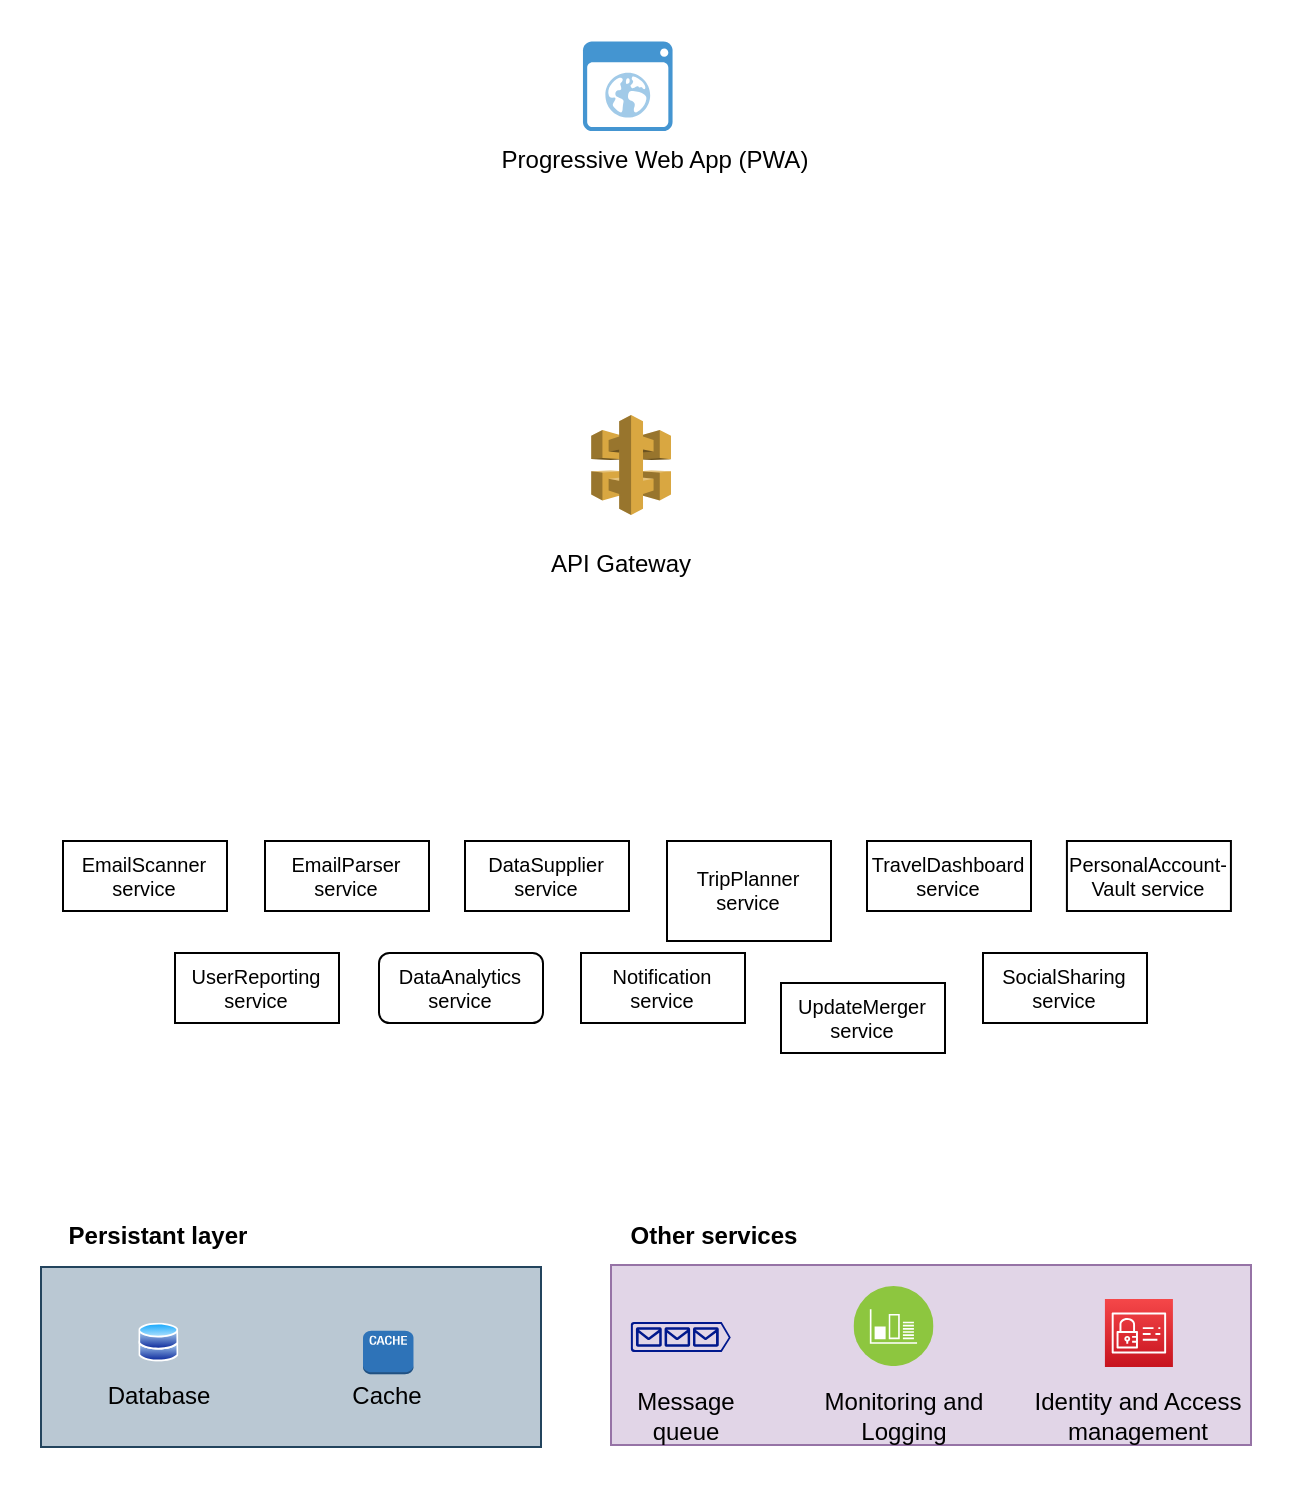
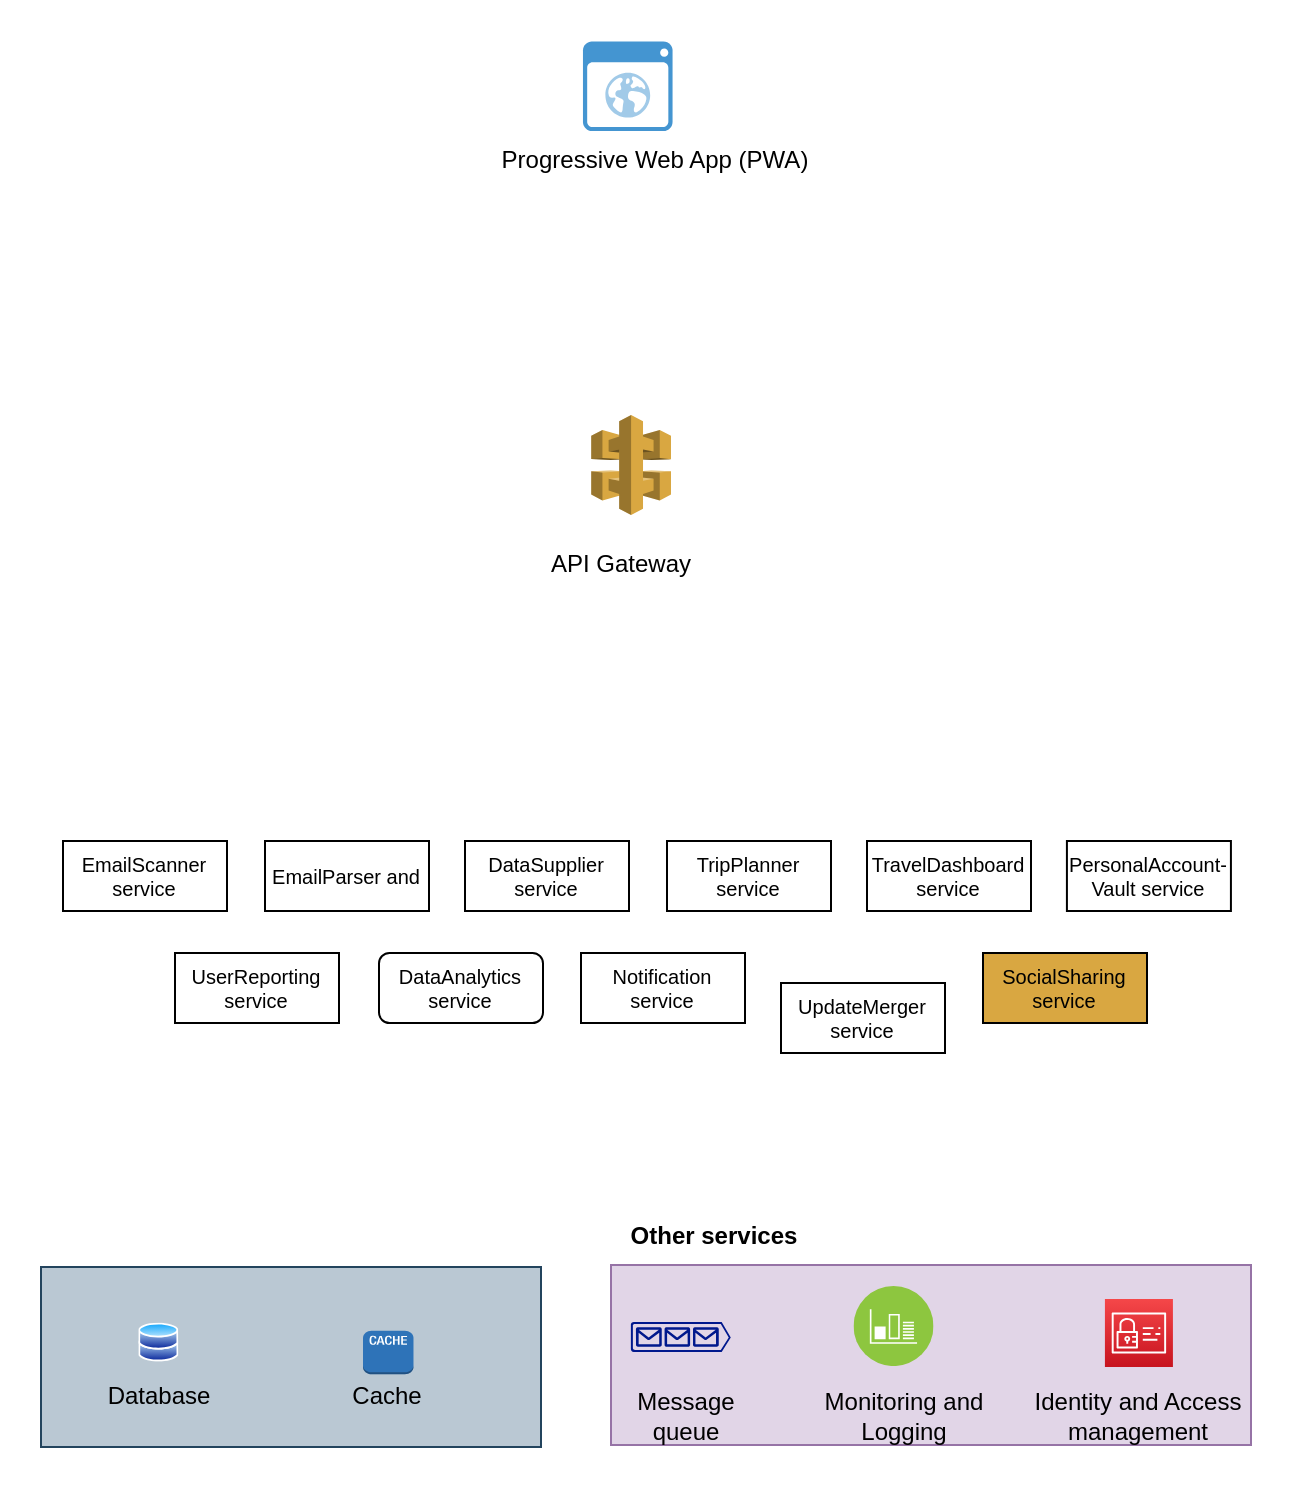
node "EmailParser service": label "EmailParser service" -> "EmailParser and"
node "TripPlanner service": size 164x100 -> 164x70
node "SocialSharing service": fillcolor #ffffff -> #d9a741
node "Persistant layer": removed
